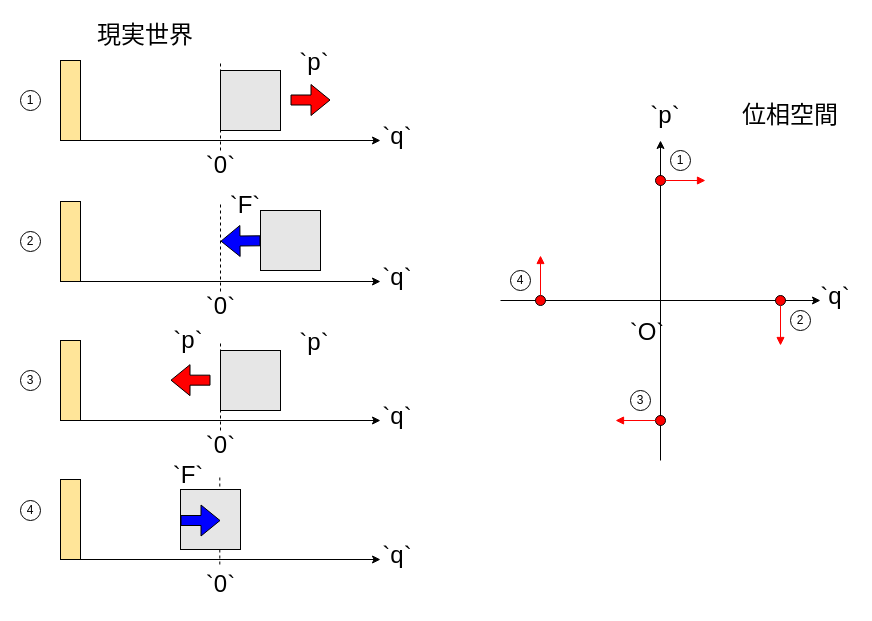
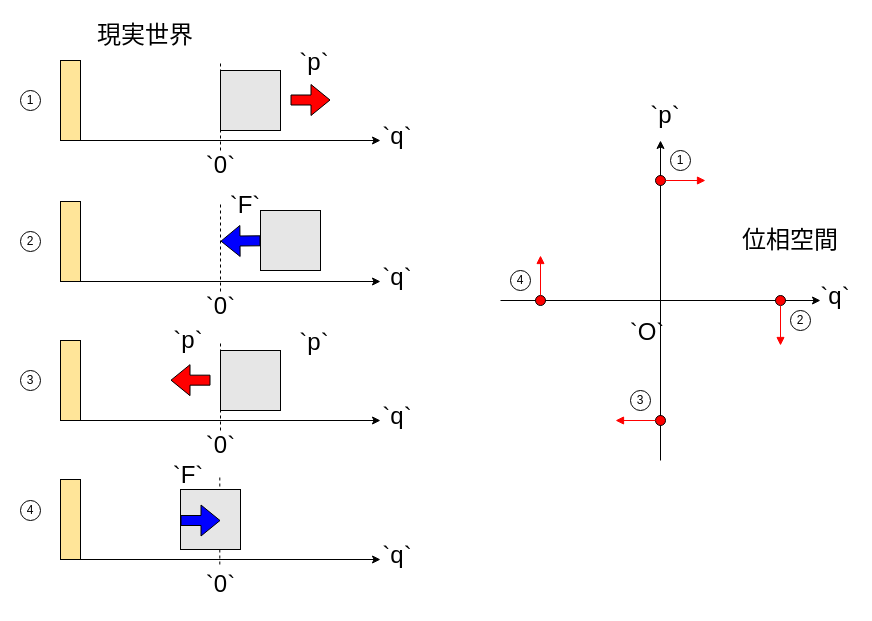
node "位相空間": moved (791, 116) -> (791, 241)
